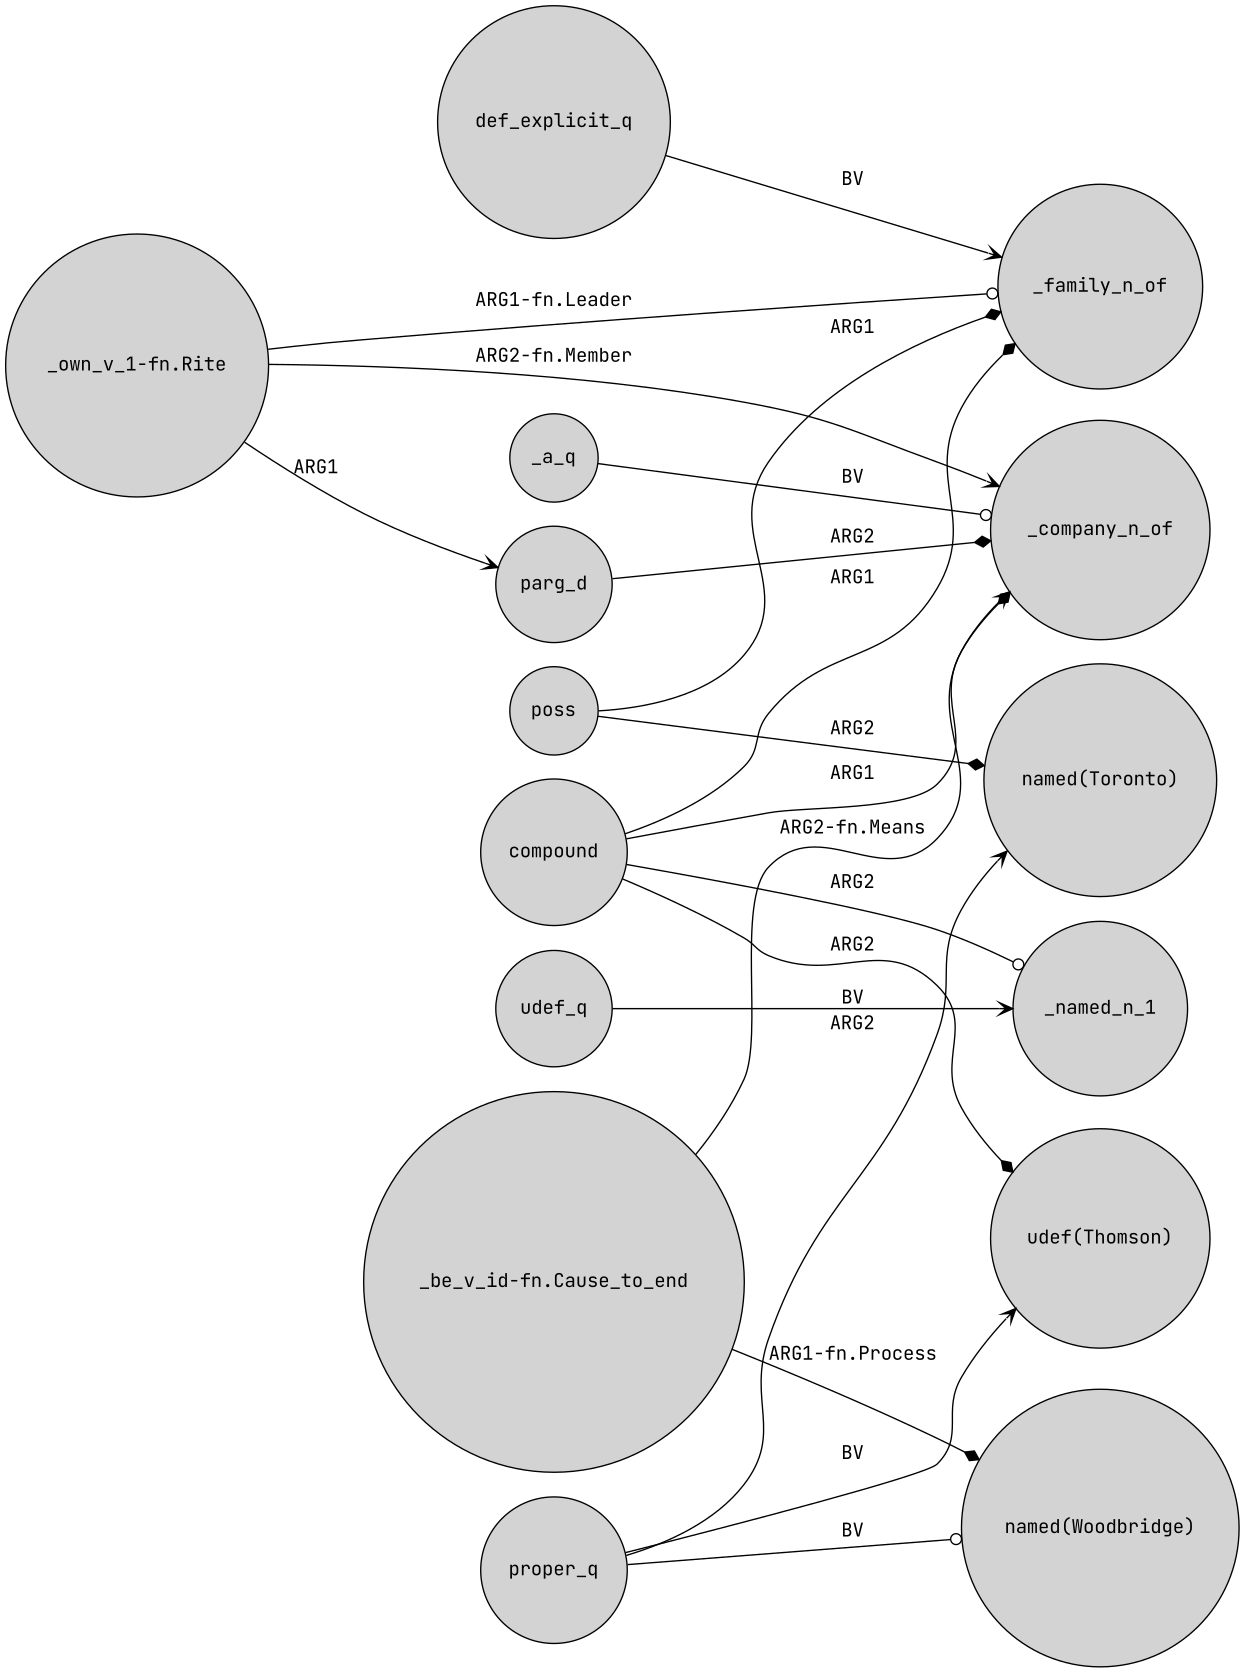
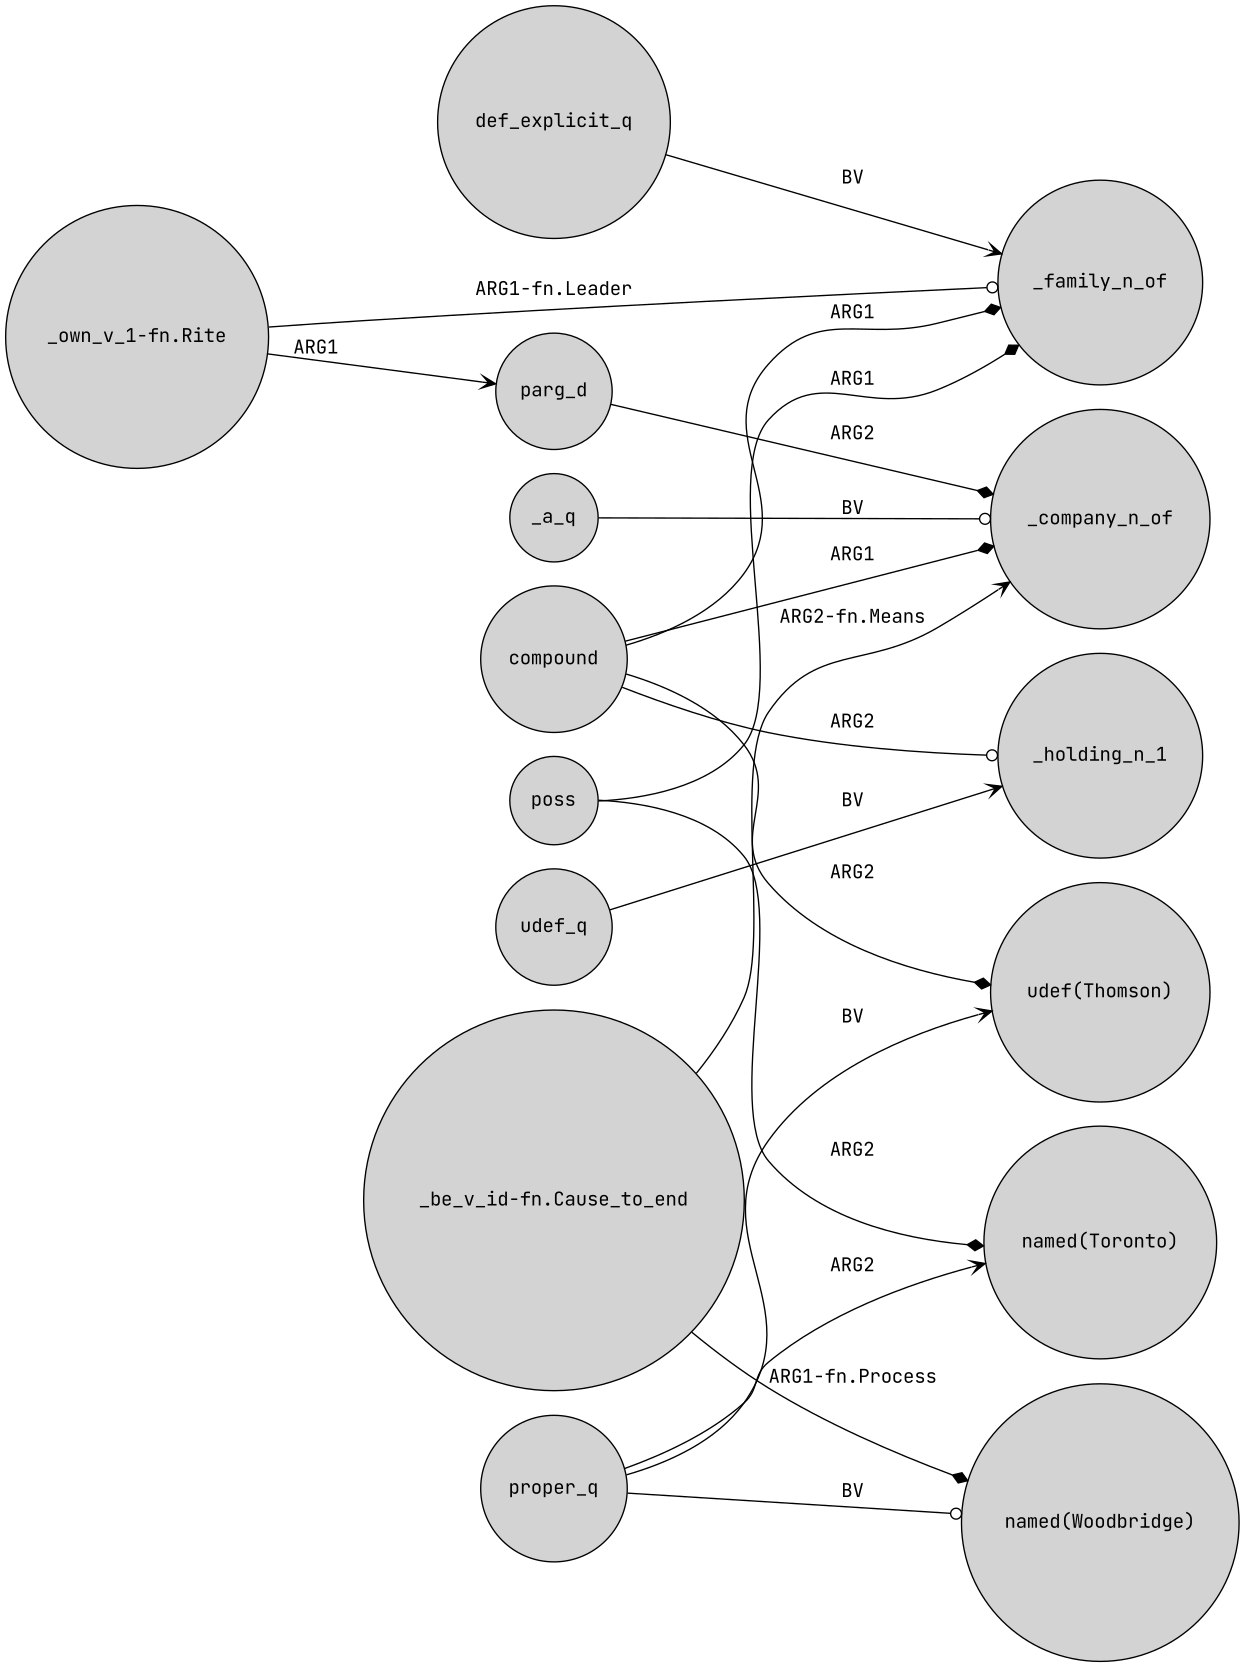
edge "_own_v_1-fn.Rite" -> "_company_n_of": removed, label "ARG2-fn.Member"
node "_named_n_1": label "_named_n_1" -> "_holding_n_1"
